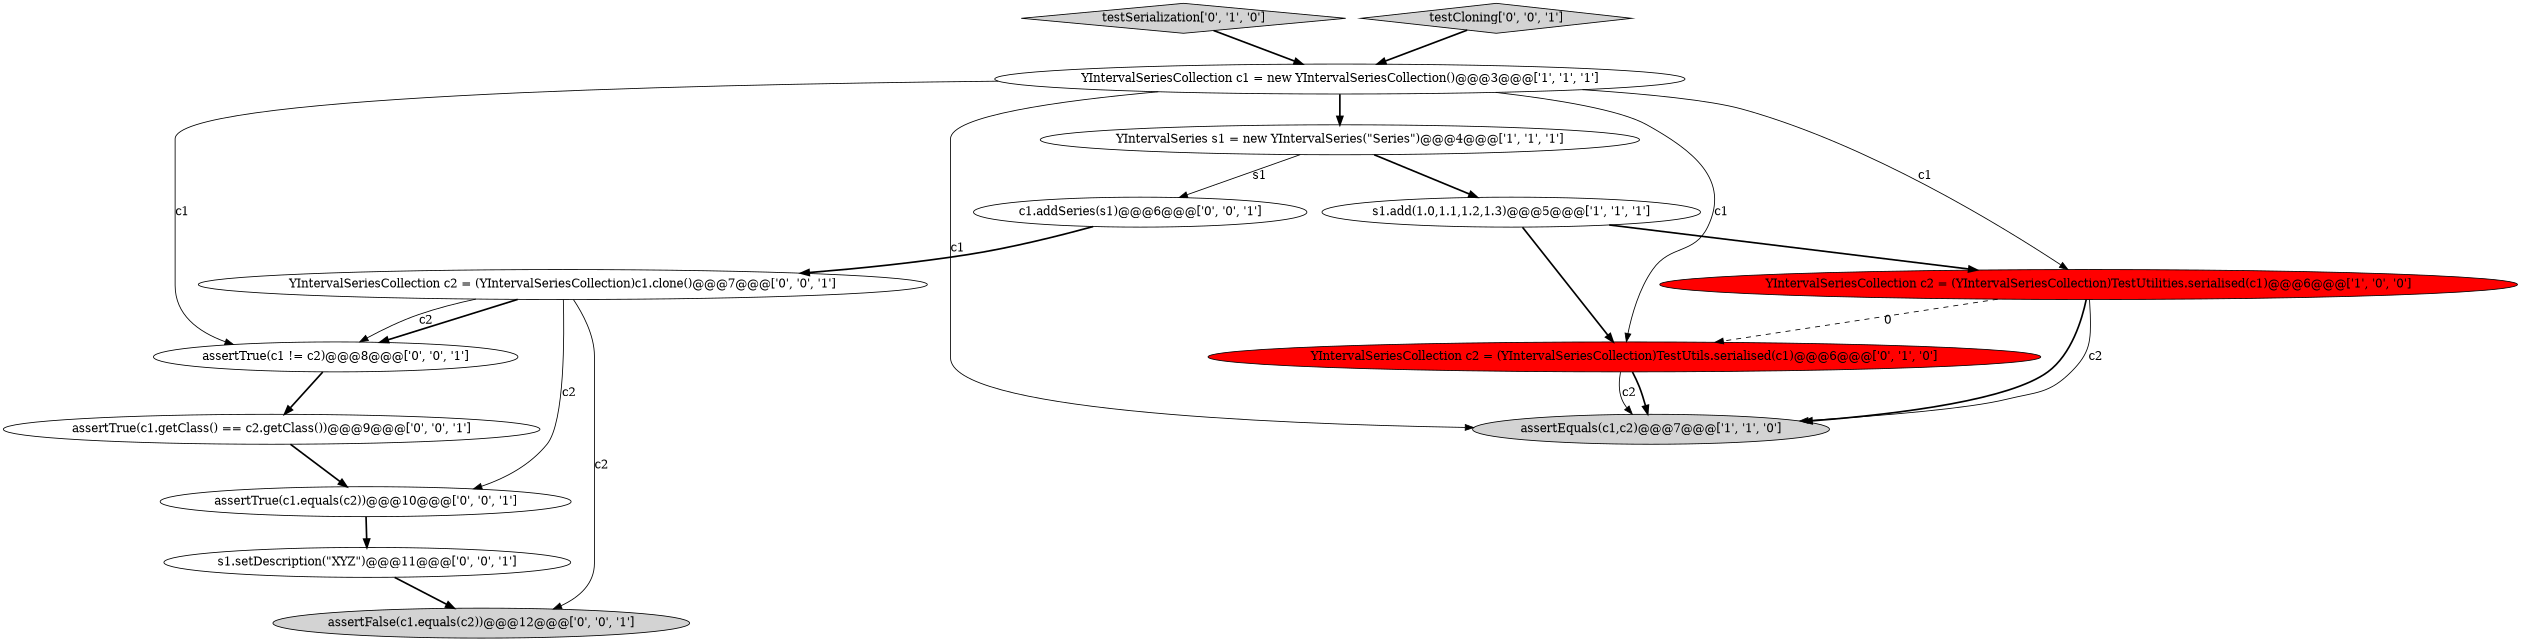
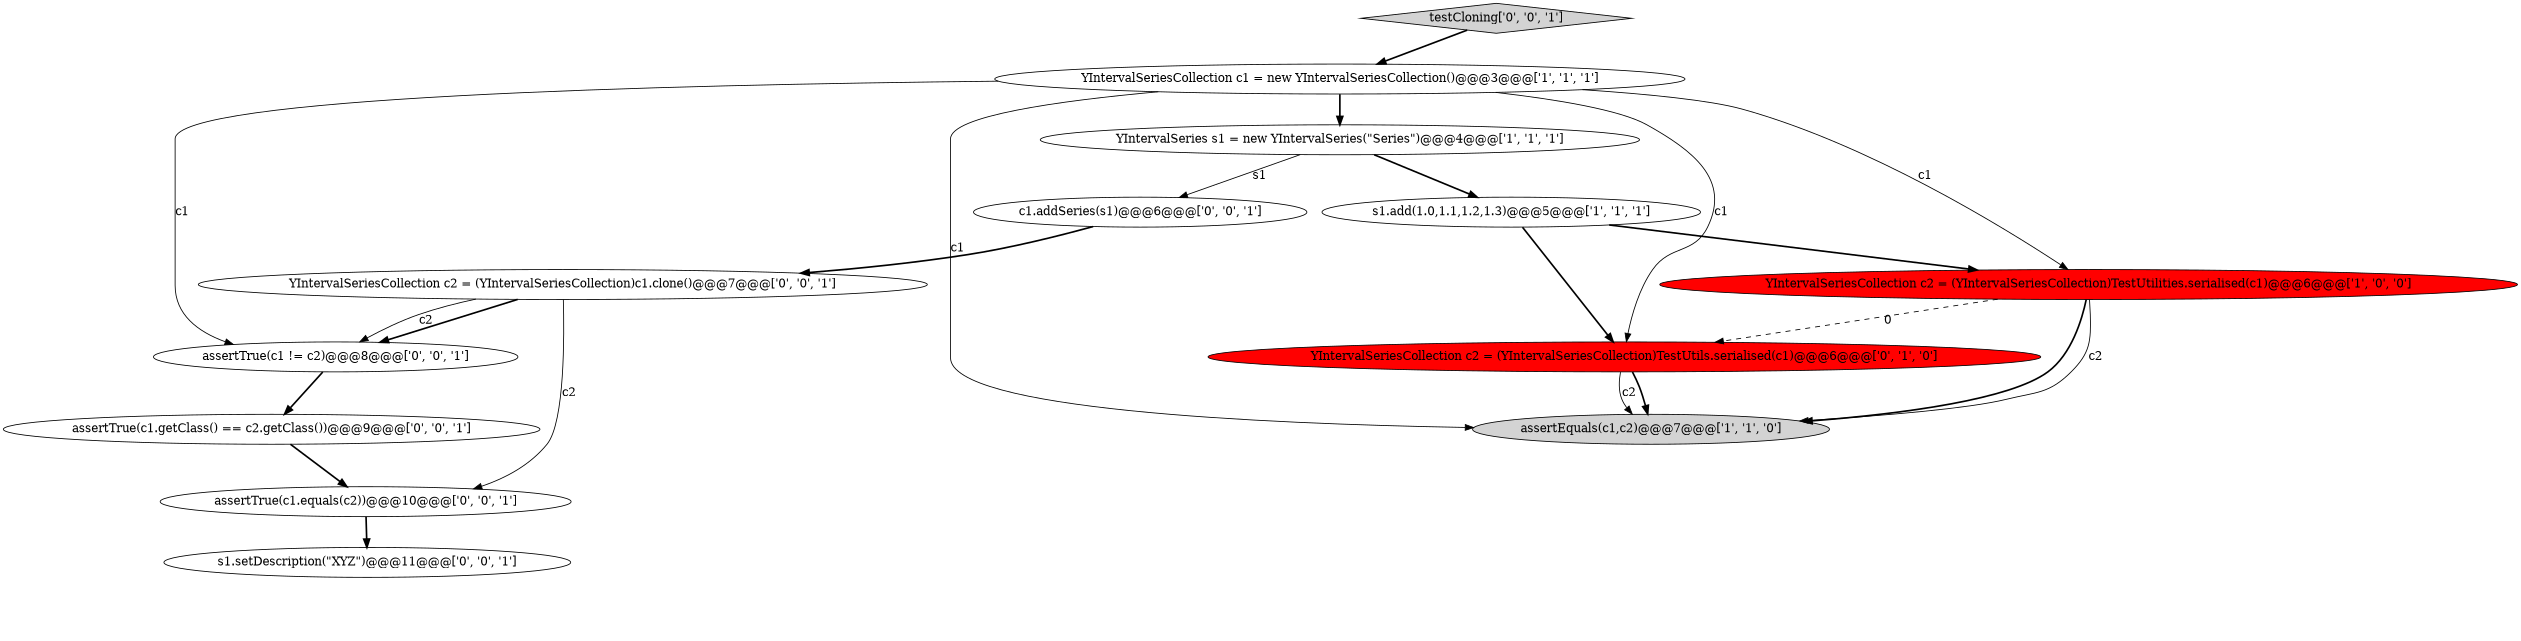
node "testSerialization['0', '1', '0']": removed
node "assertFalse(c1.equals(c2))@@@12@@@['0', '0', '1']": removed
